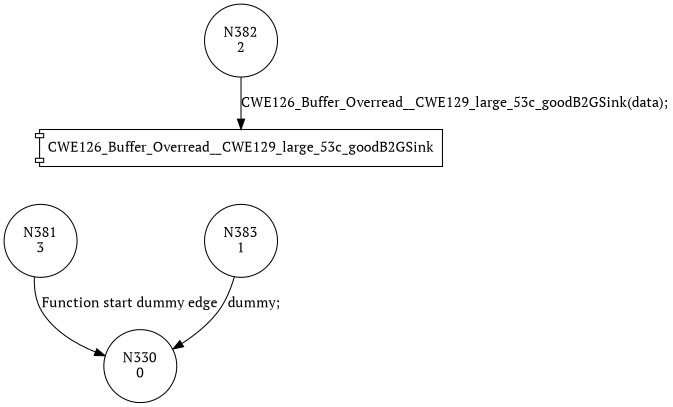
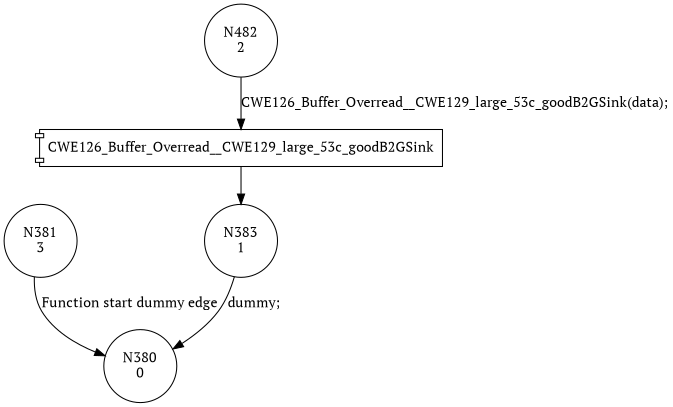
node "N382 2": label "N382 2" -> "N482 2"
edge "CWE126_Buffer_Overread__CWE129_large_53c_goodB2GSink" -> "N383 1": added
node "N330 0": label "N330 0" -> "N380 0"
